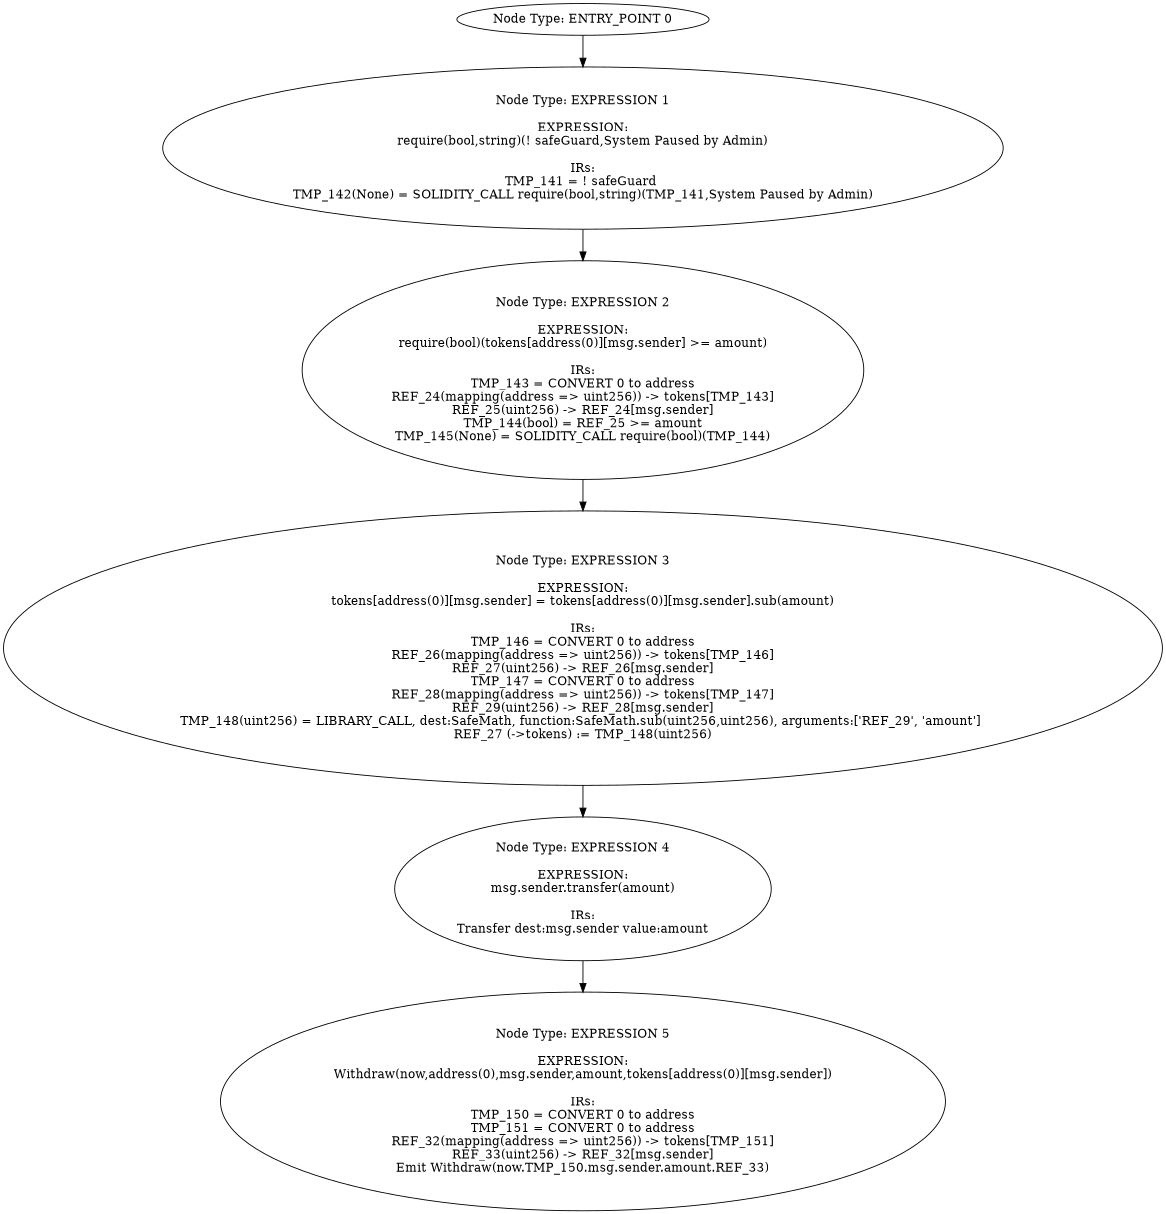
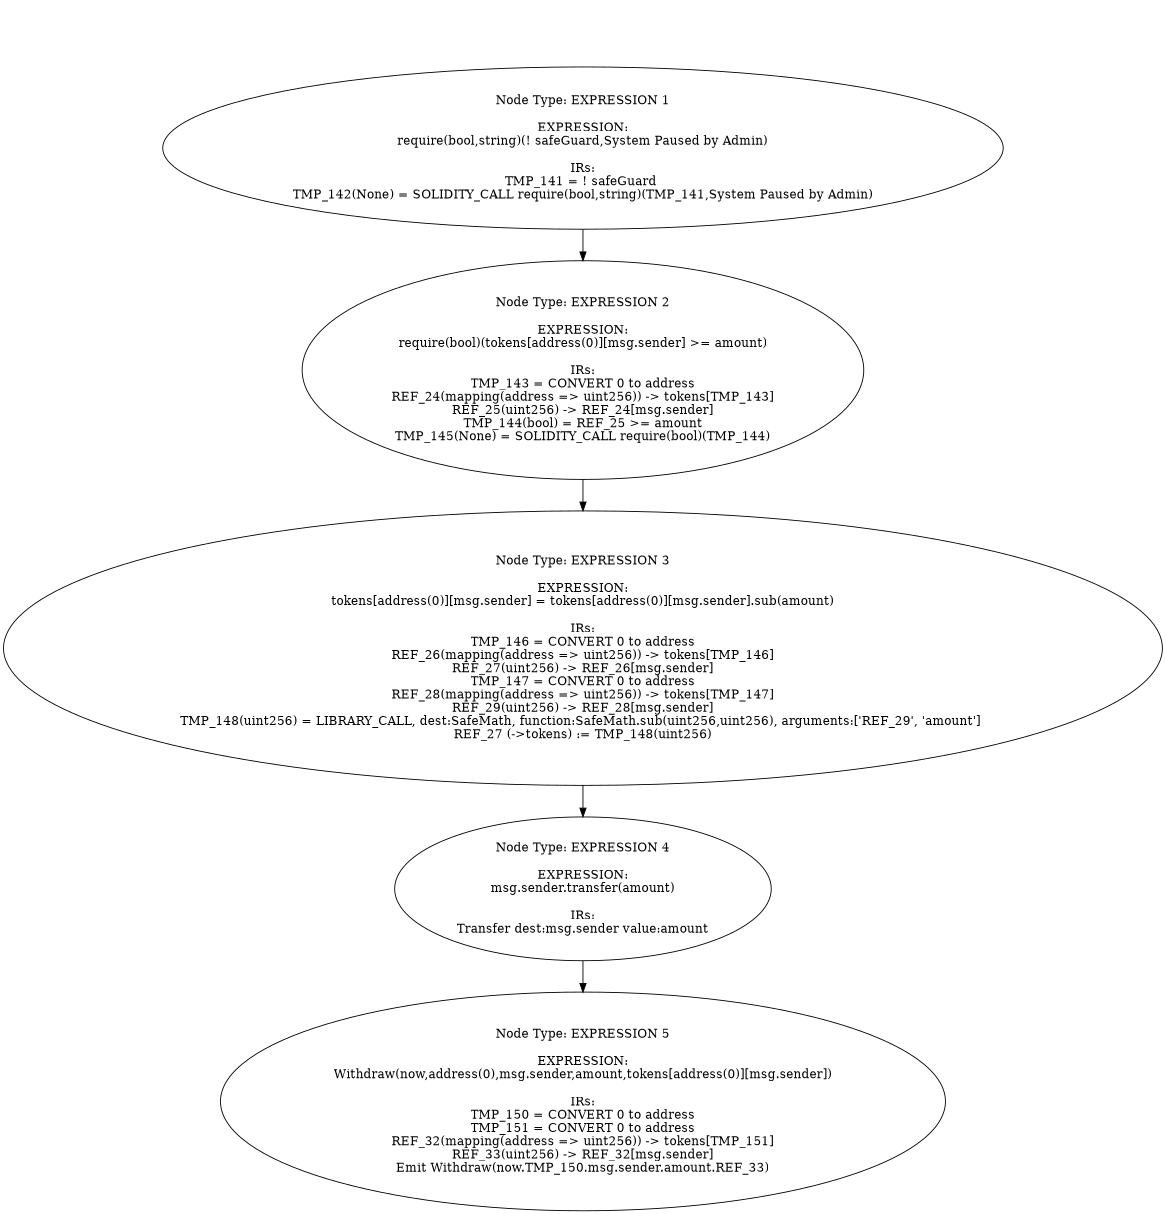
node "Node Type: ENTRY_POINT 0": removed
